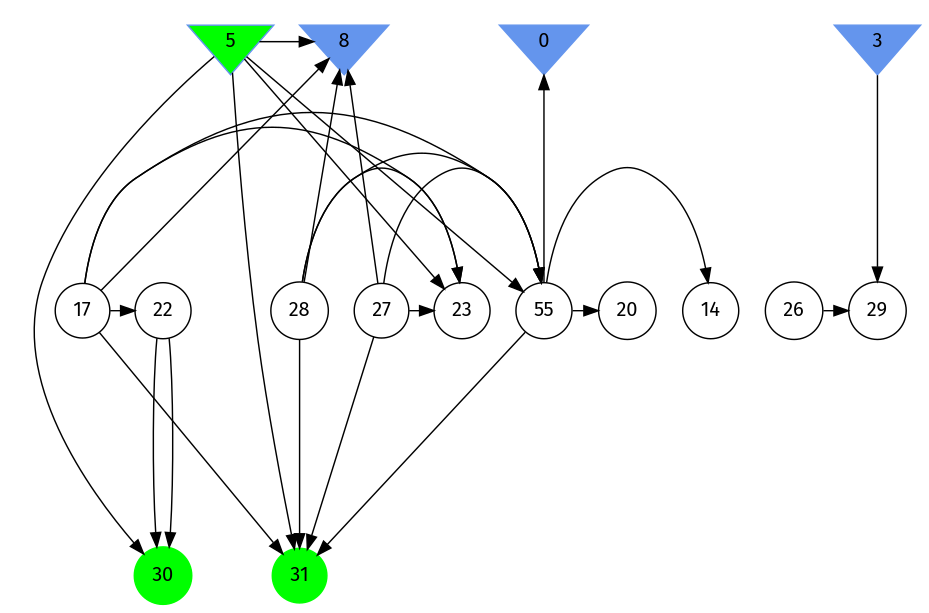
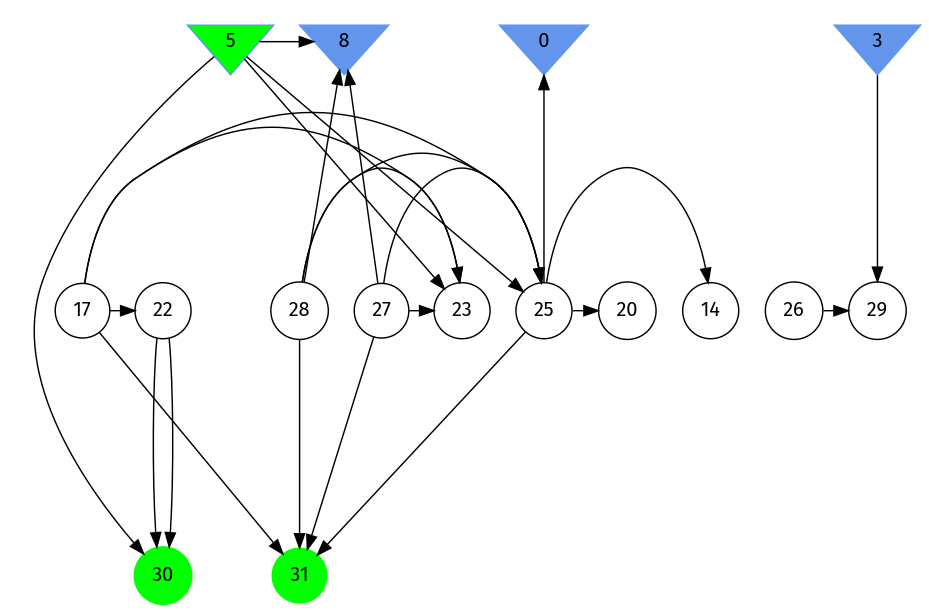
edge "17" -> "8": removed
edge "5" -> "31": removed
node "55": label "55" -> "25"
